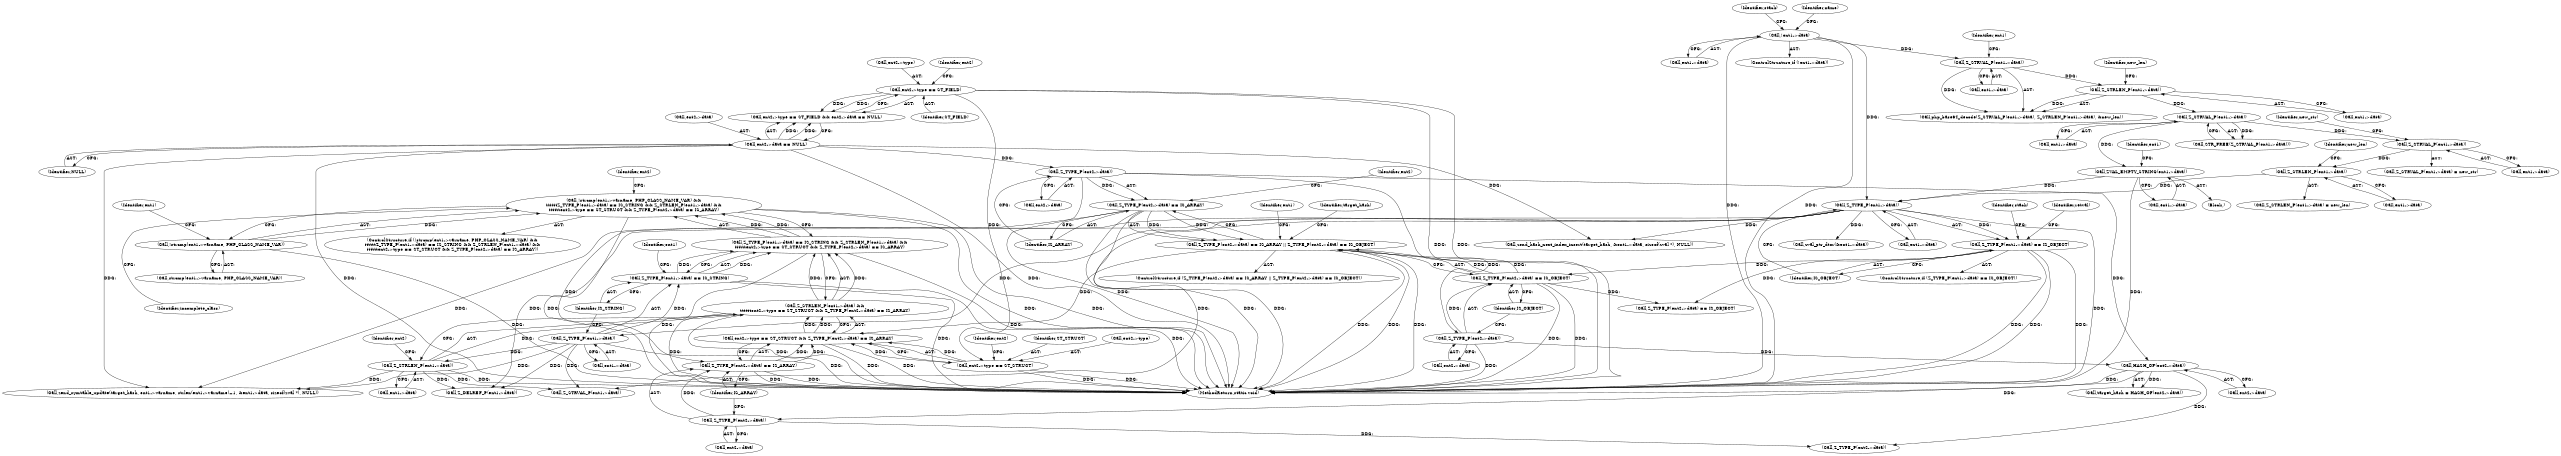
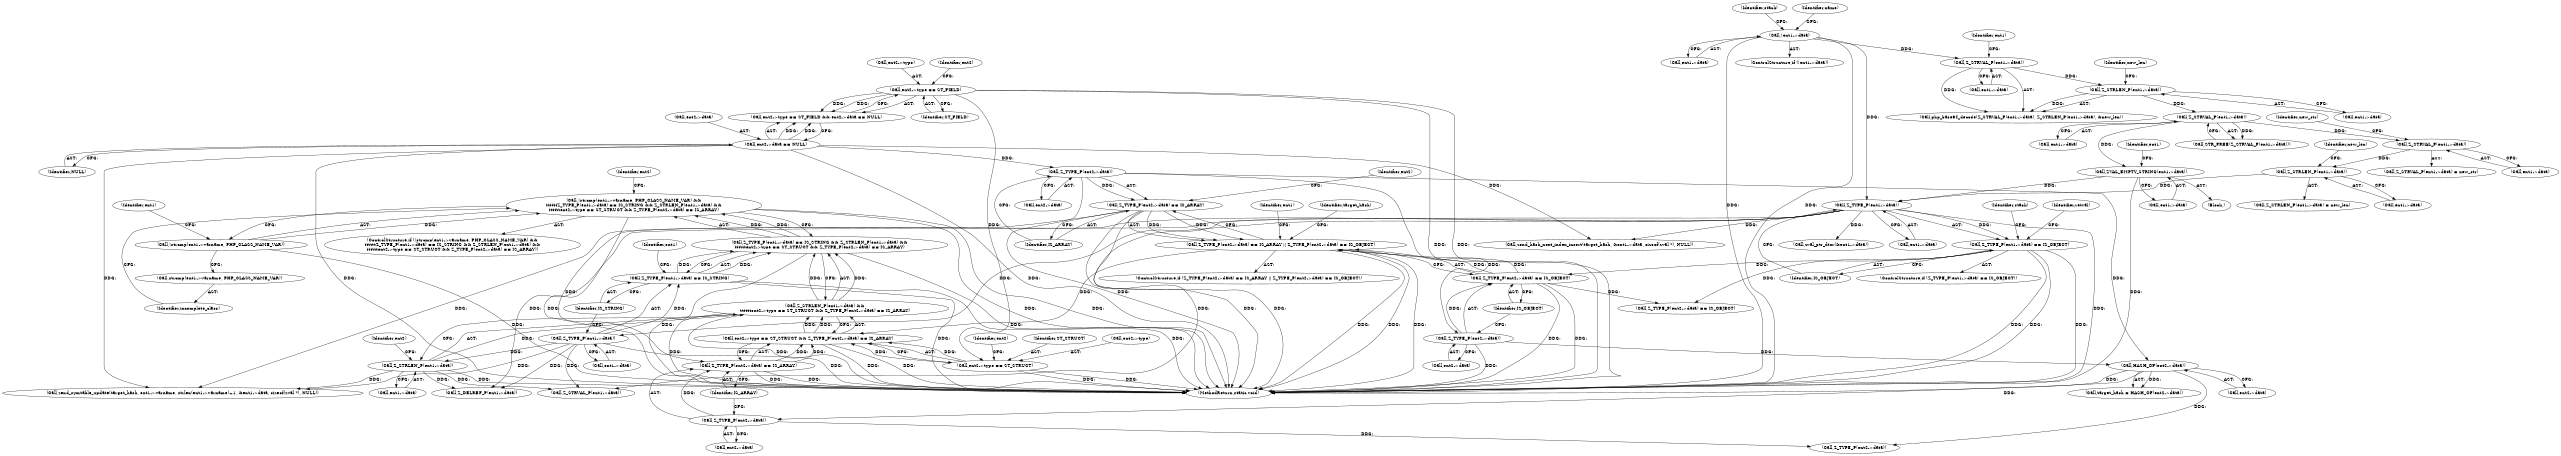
edge "(Call,ent2->type == ST_FIELD)" -> "(Identifier,ST_FIELD)": added, label "CFG:"
edge "(Call,strcmp(ent1->varname, PHP_CLASS_NAME_VAR))" -> "(Call,!strcmp(ent1->varname, PHP_CLASS_NAME_VAR))": now "(Call,strcmp(ent1->varname, PHP_CLASS_NAME_VAR))" -> "(Identifier,incomplete_class)"
